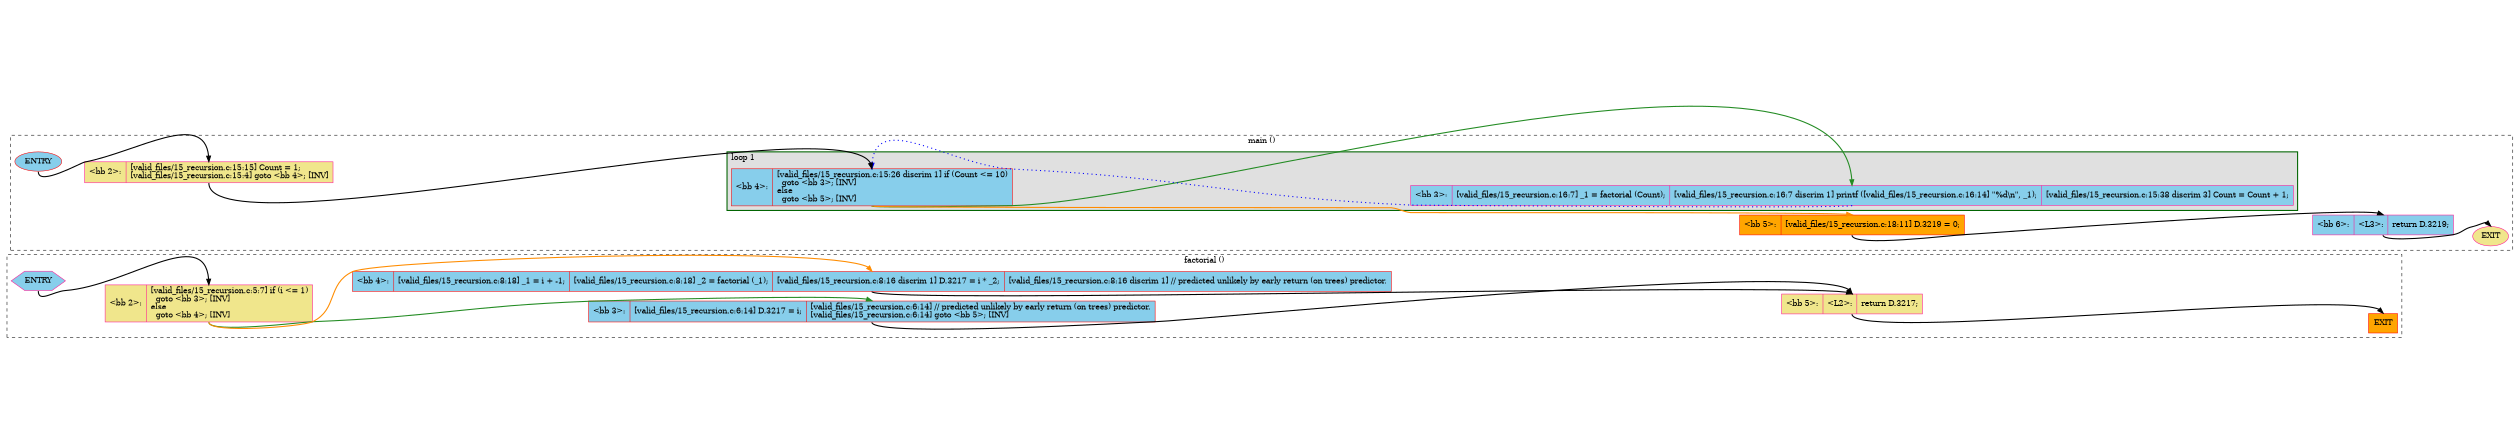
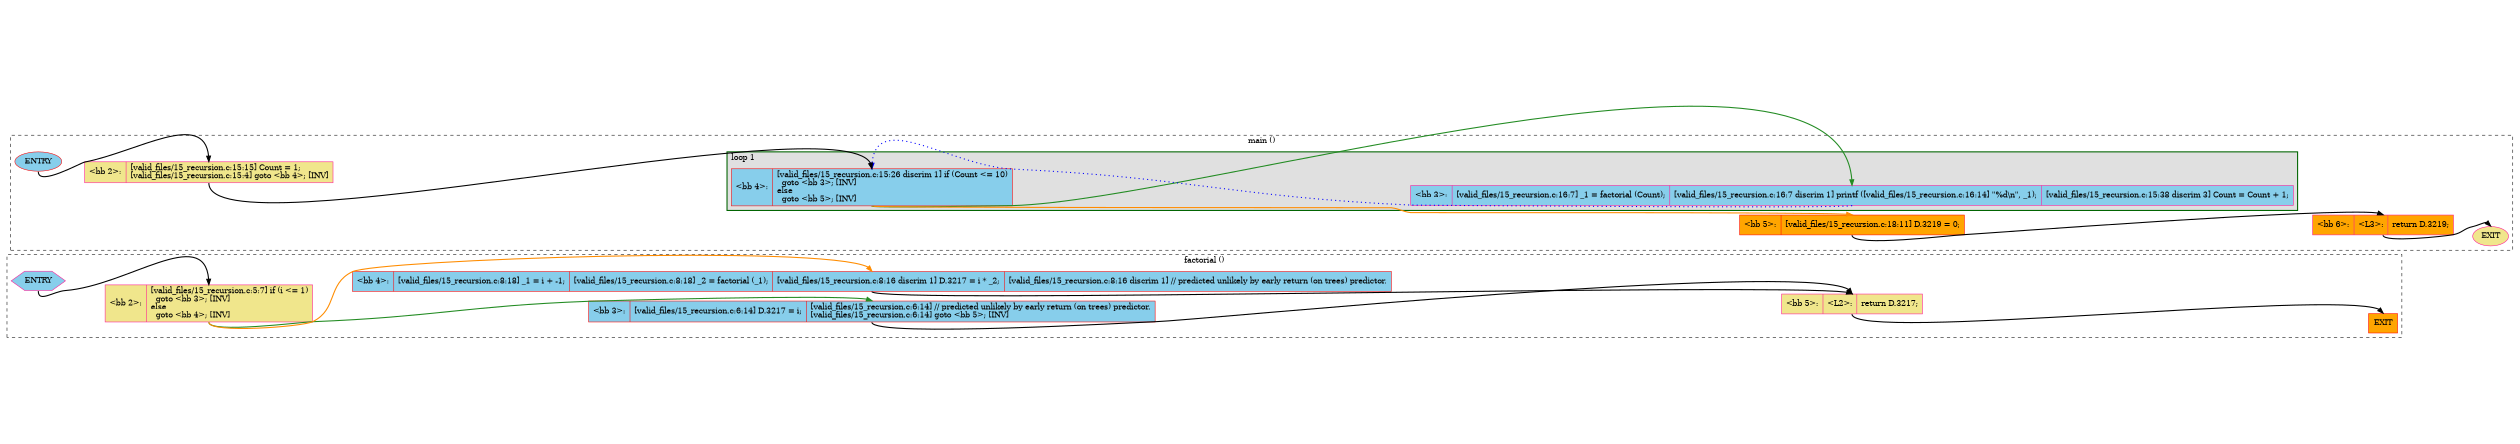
node "<bb 6>:": fillcolor skyblue -> orange
